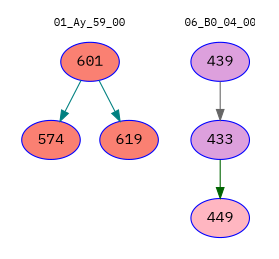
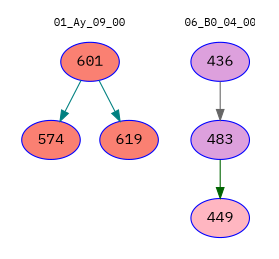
cluster "01_Ay_59_00": label "01_Ay_59_00" -> "01_Ay_09_00"
node "439": label "439" -> "436"
node "433": label "433" -> "483"
